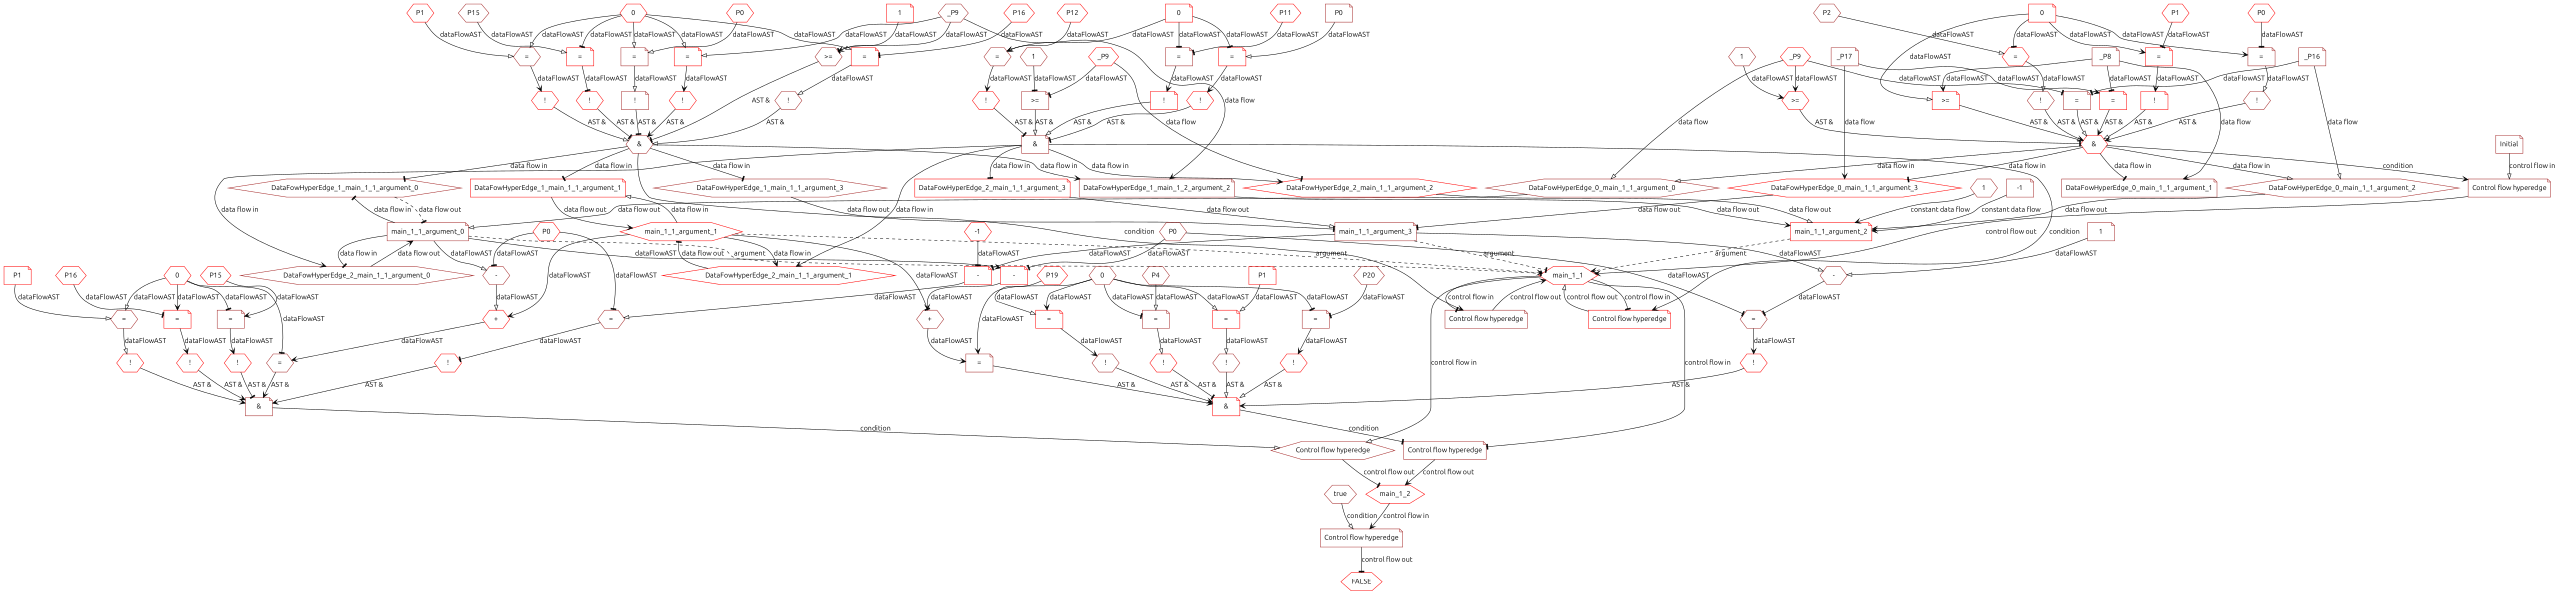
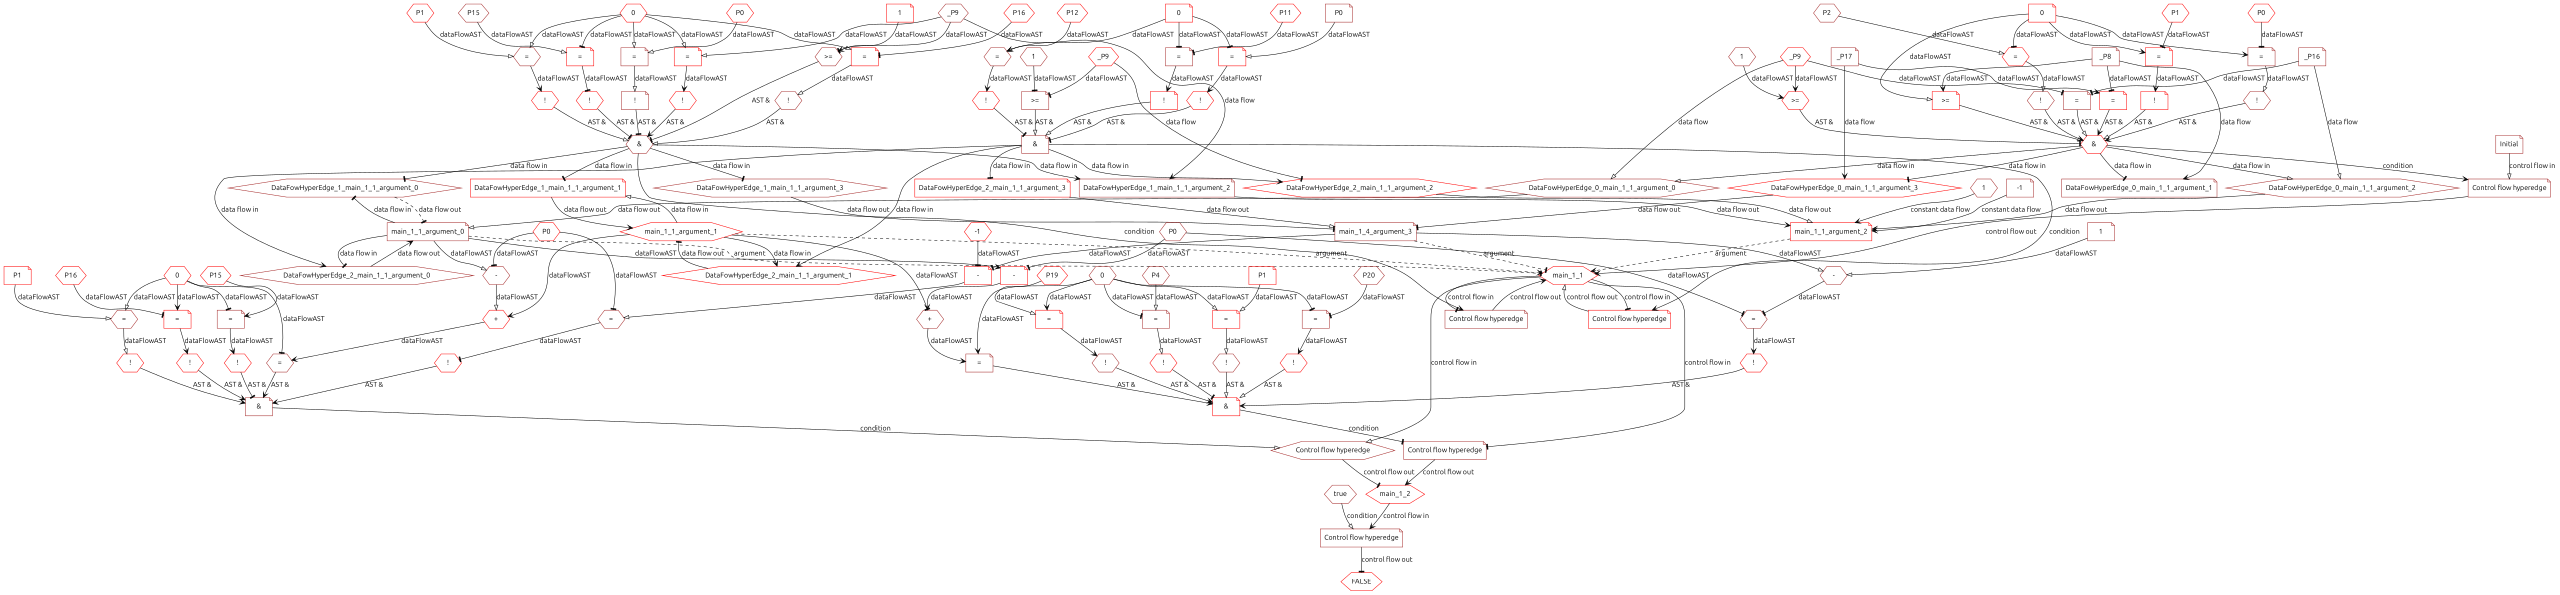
node "DataFowHyperEdge_1_main_1_2_argument_2": label "DataFowHyperEdge_1_main_1_2_argument_2" -> "DataFowHyperEdge_1_main_1_1_argument_2"
node "main_1_1_argument_3": label "main_1_1_argument_3" -> "main_1_4_argument_3"
